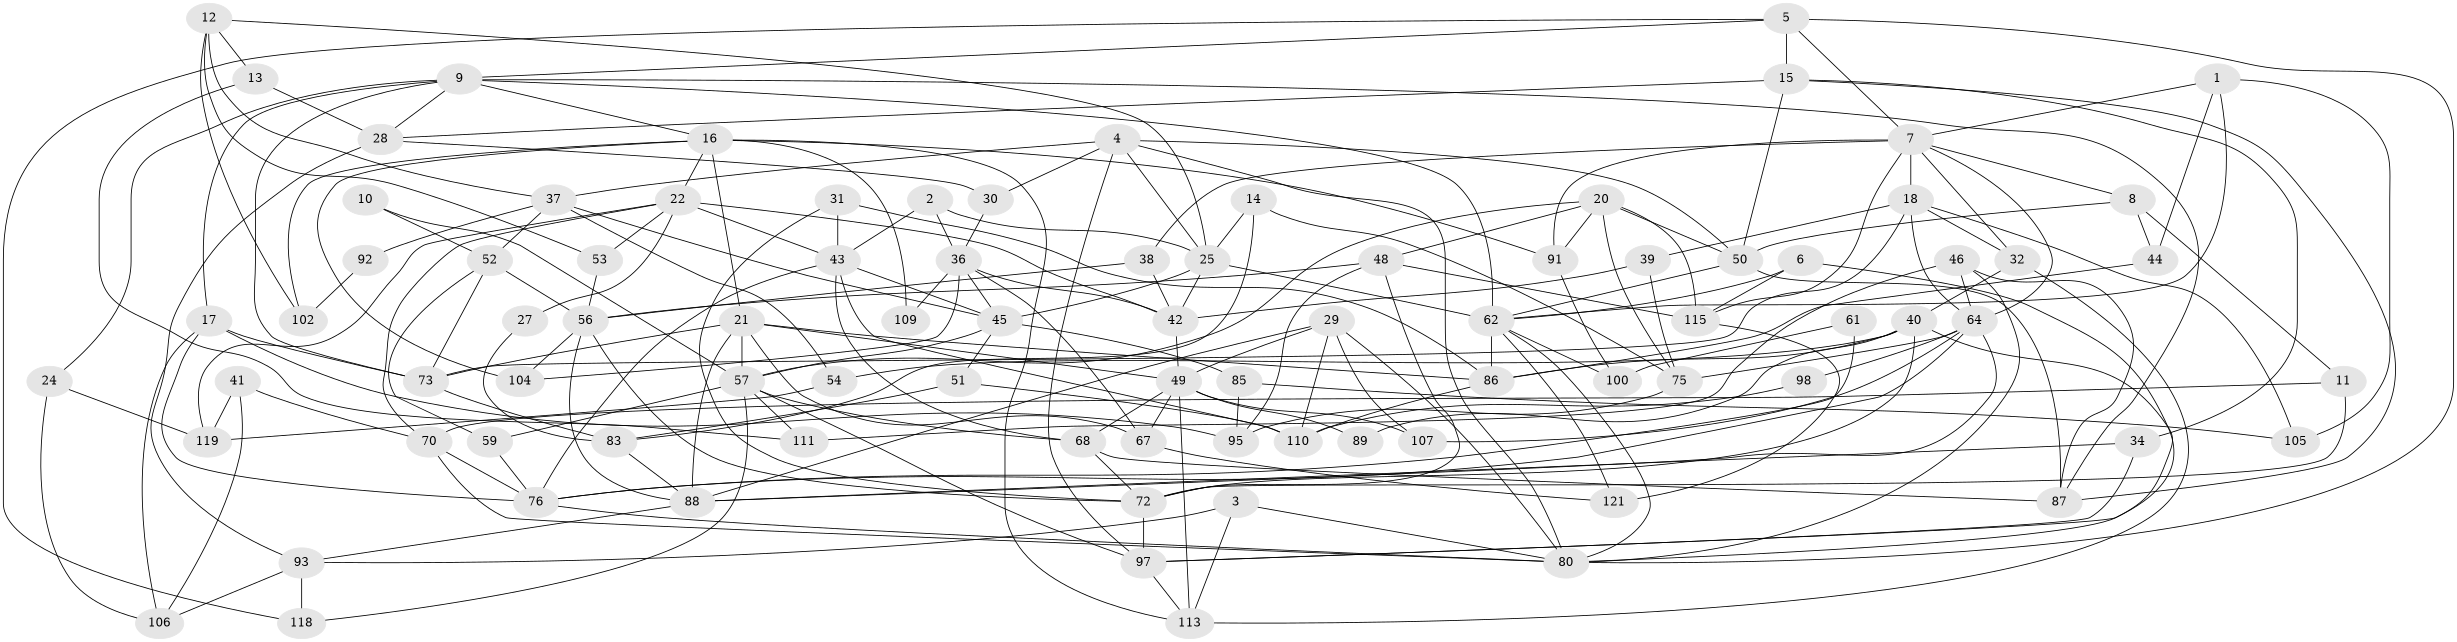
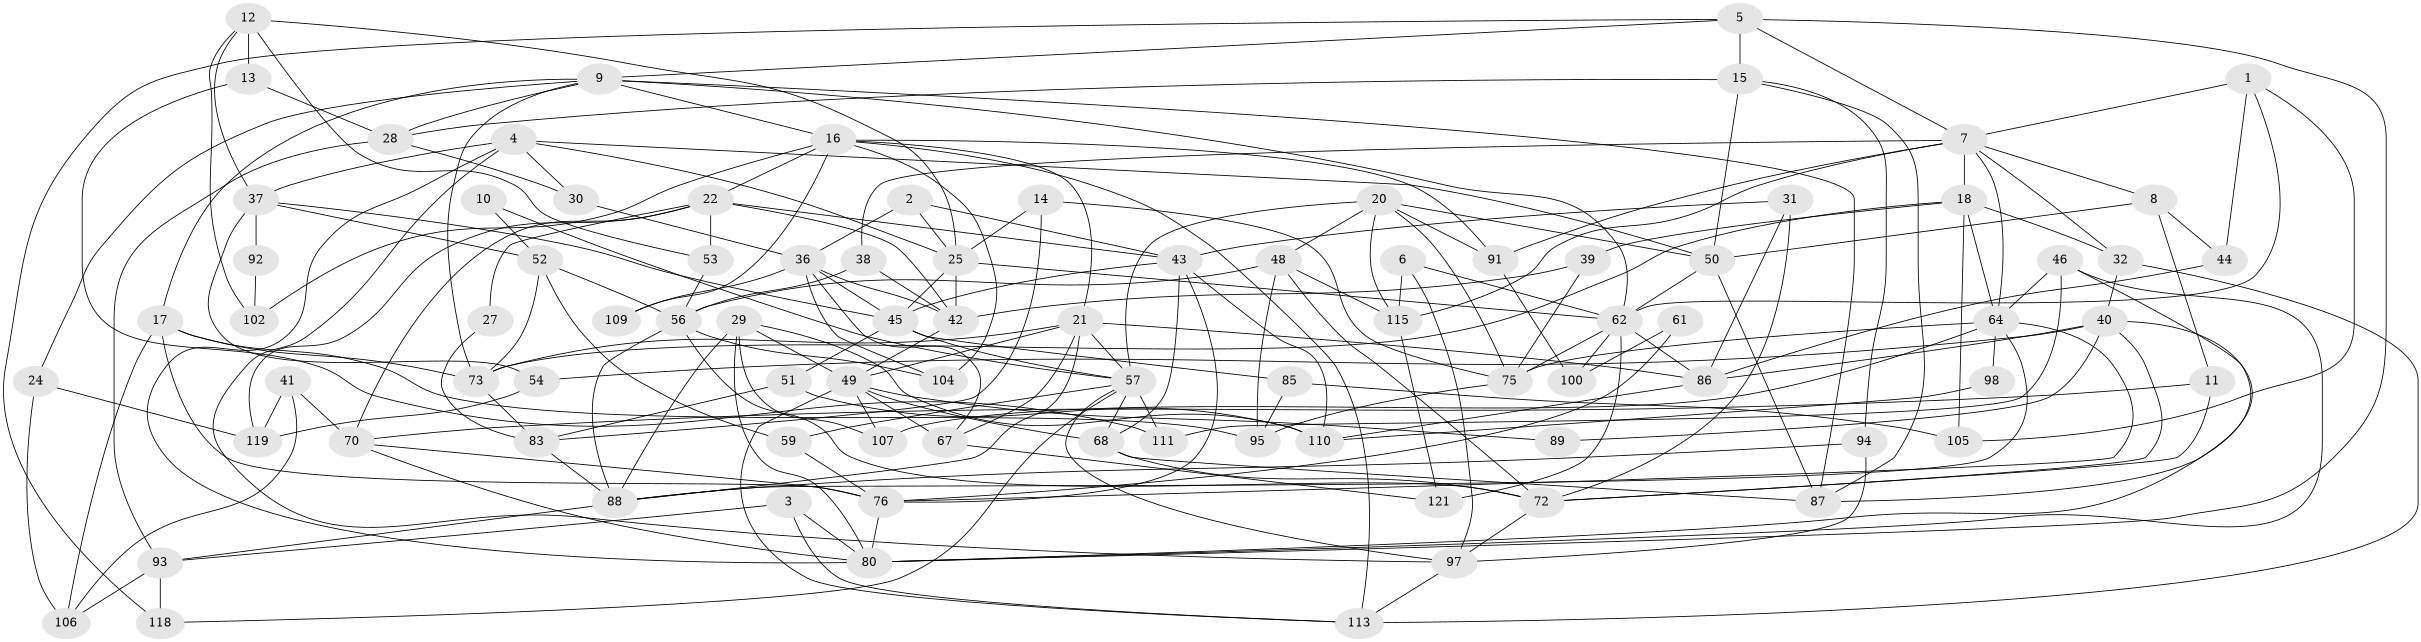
edge "62" -- "80": now "62" -- "75"
node "34": label "34" -> "94"
